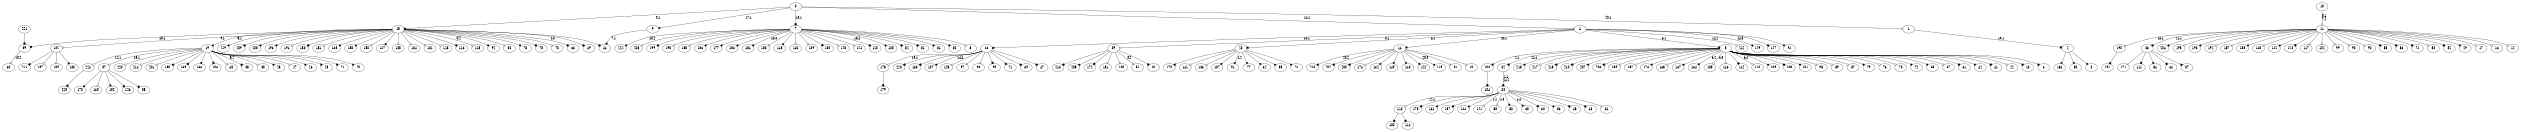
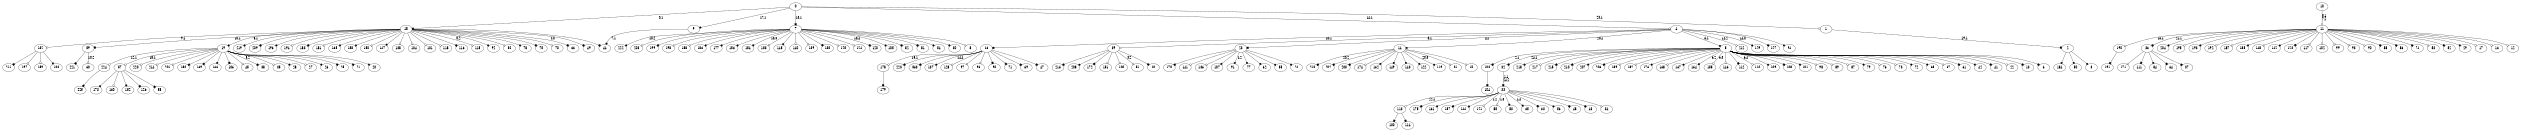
edge "221" -> "59": reversed
node "205": removed
node "163": label "163" -> "563"
